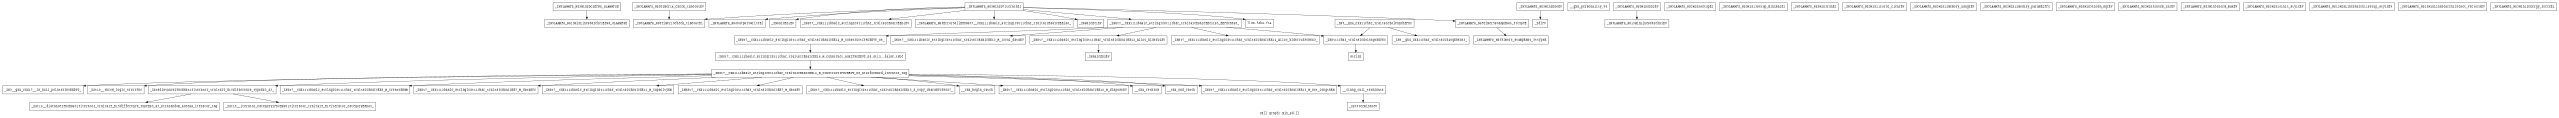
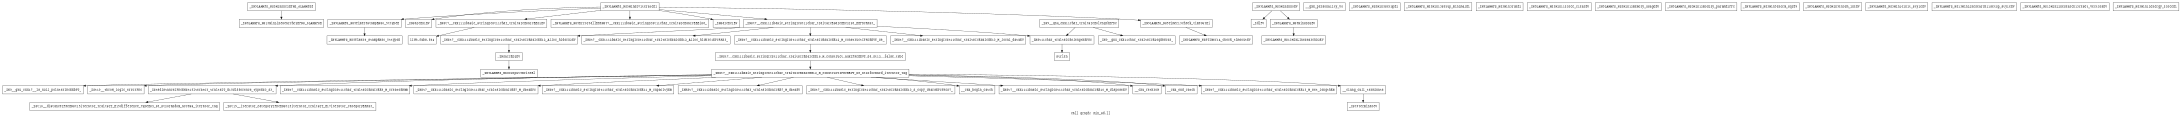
node "_ZN9LAMMPS_NS3Min9fnorm_maxEv": removed
edge "_ZN9LAMMPS_NS5MinSD7iterateEi" -> "_ZN9LAMMPS_NS6Output5writeEl": now "_ZNSaIcED2Ev" -> "_ZN9LAMMPS_NS6Output5writeEl"
edge "_ZN9LAMMPS_NS5MinSD7iterateEi" -> "llvm.fabs.f64": now "_ZNSt7__cxx1112basic_stringIcSt11char_traitsIcESaIcEED1Ev" -> "llvm.fabs.f64"
edge "_ZN9LAMMPS_NS5Timer14_check_timeoutEv" -> "_ZN9LAMMPS_NS5Timer13check_timeoutEi": reversed
edge "_ZN9LAMMPS_NS5MinSDD0Ev" -> "_ZN9LAMMPS_NS5MinSDD2Ev": added
